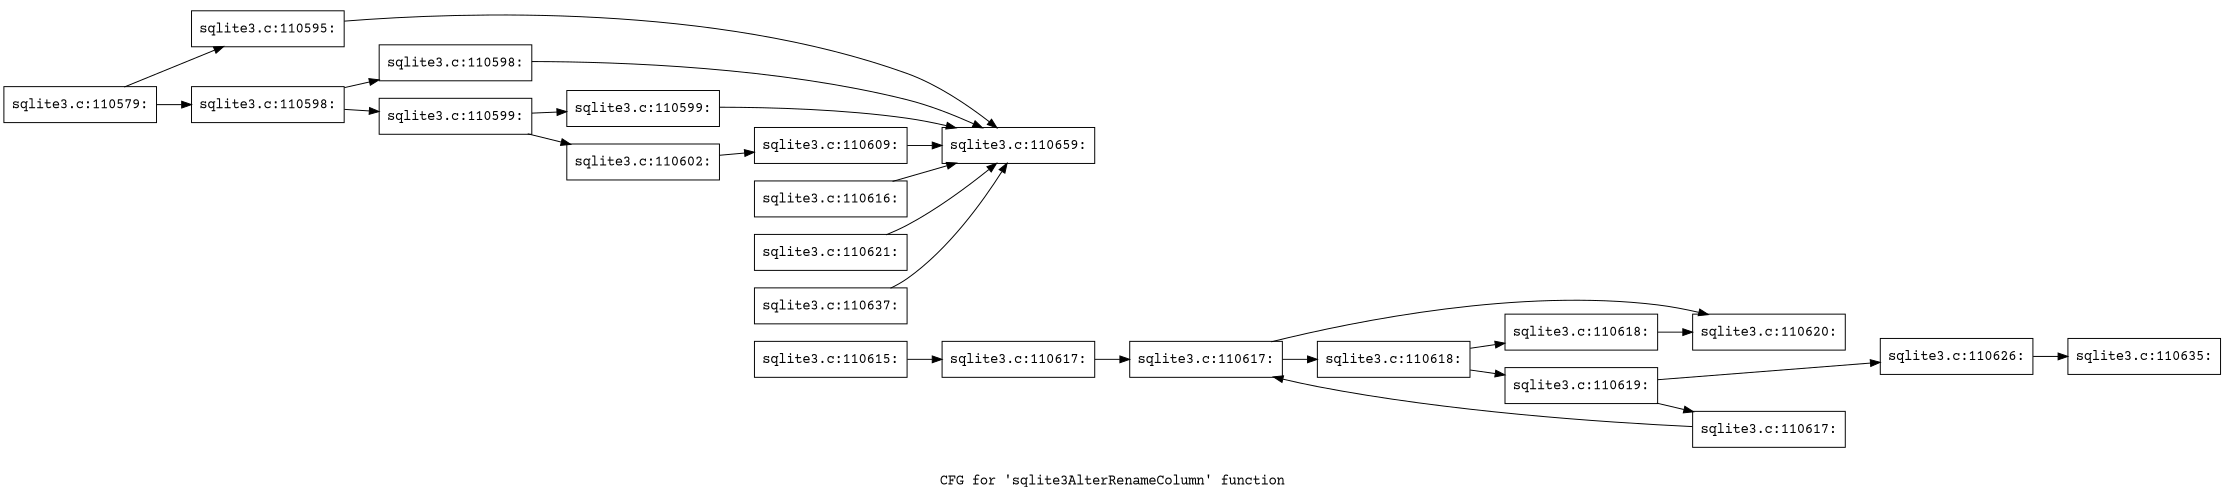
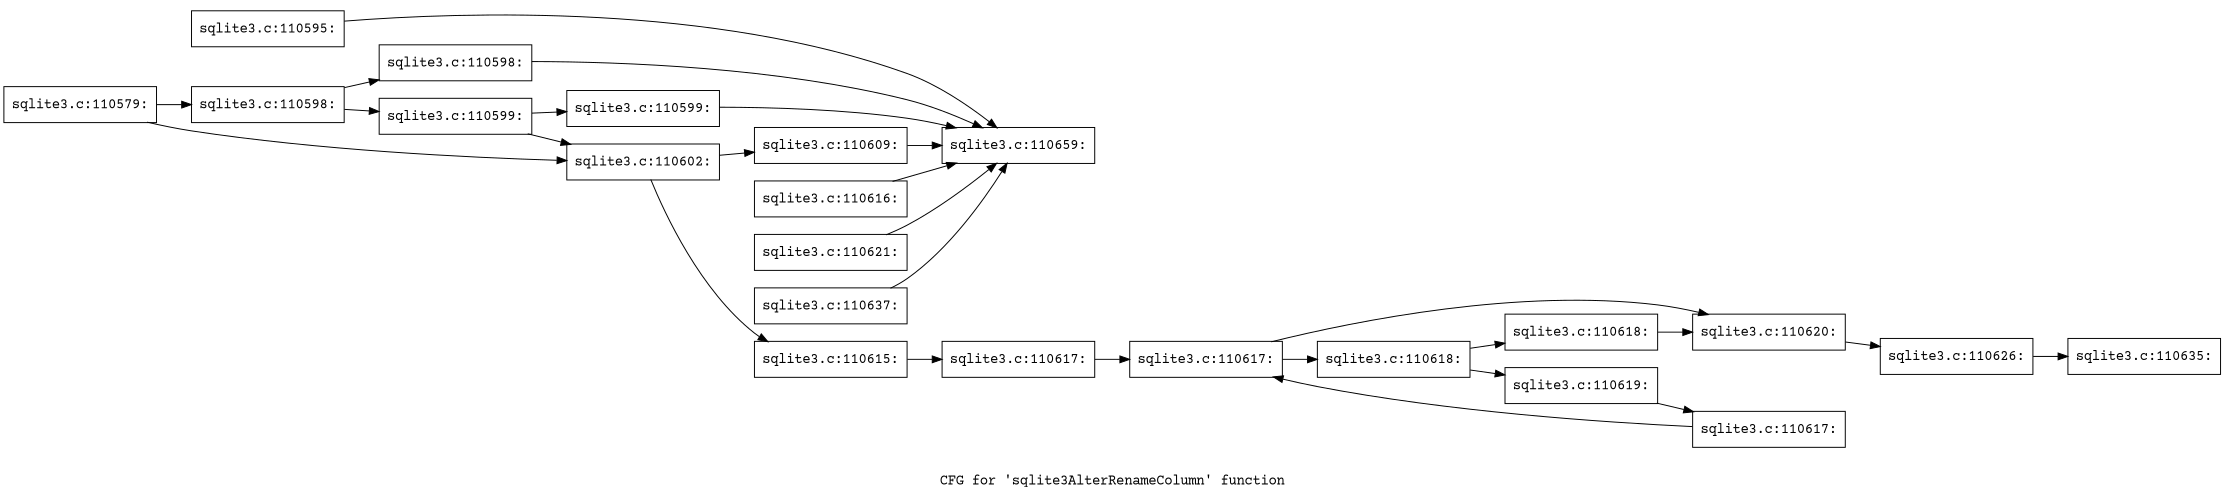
edge "sqlite3.c:110579:" -> "sqlite3.c:110595:": now "sqlite3.c:110579:" -> "sqlite3.c:110602:"
edge "sqlite3.c:110602:" -> "sqlite3.c:110615:": added
edge "sqlite3.c:110619:" -> "sqlite3.c:110626:": now "sqlite3.c:110620:" -> "sqlite3.c:110626:"
